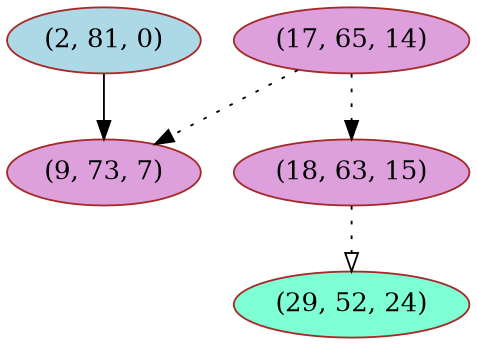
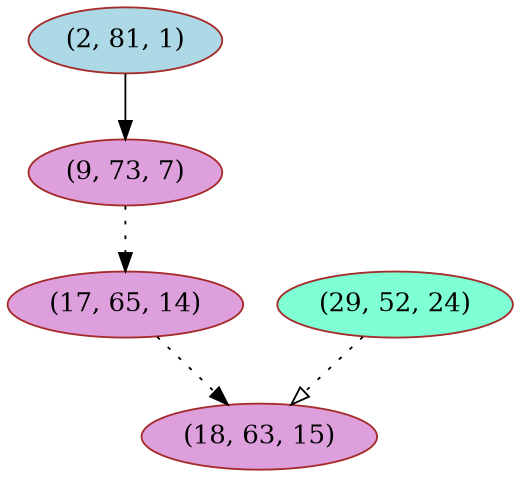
node "(2, 81, 0)": label "(2, 81, 0)" -> "(2, 81, 1)"
edge "(17, 65, 14)" -> "(9, 73, 7)": reversed
edge "(18, 63, 15)" -> "(29, 52, 24)": reversed
